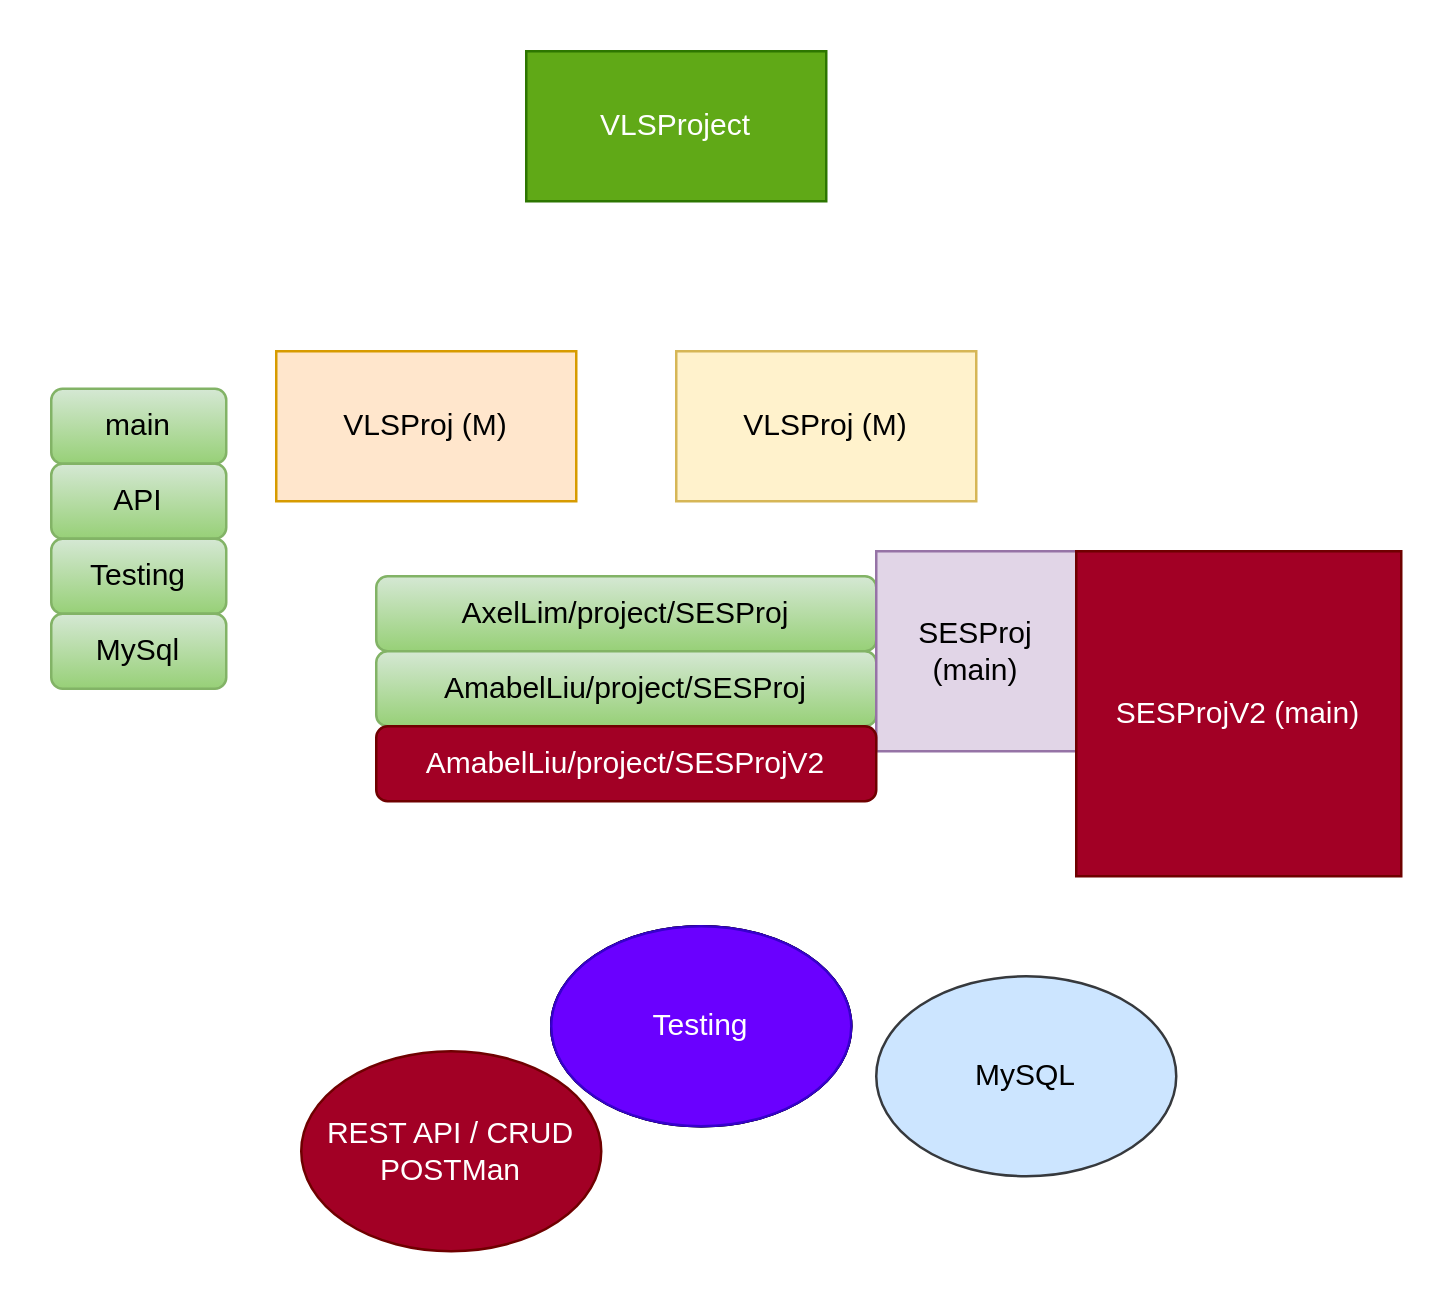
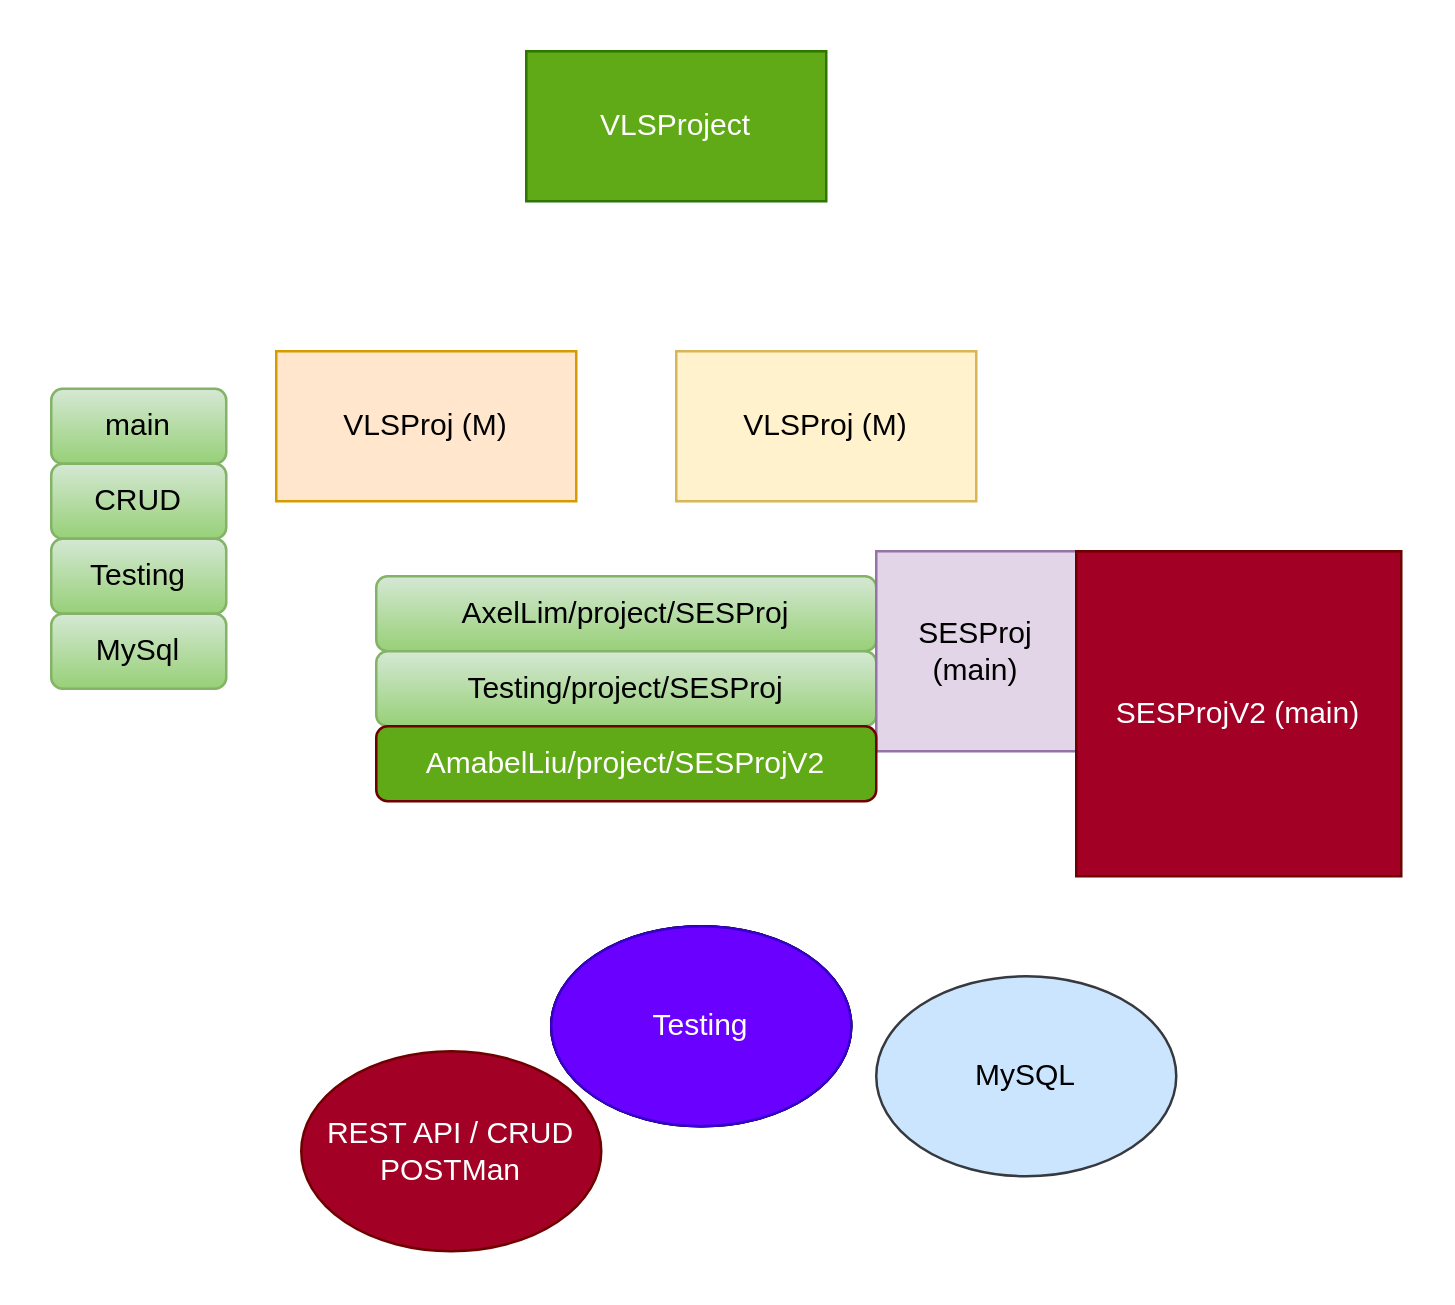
node "API": label "API" -> "CRUD"
node "AmabelLiu/project/SESProj": label "AmabelLiu/project/SESProj" -> "Testing/project/SESProj"
node "AmabelLiu/project/SESProjV2": fillcolor #a20025 -> #60a917
